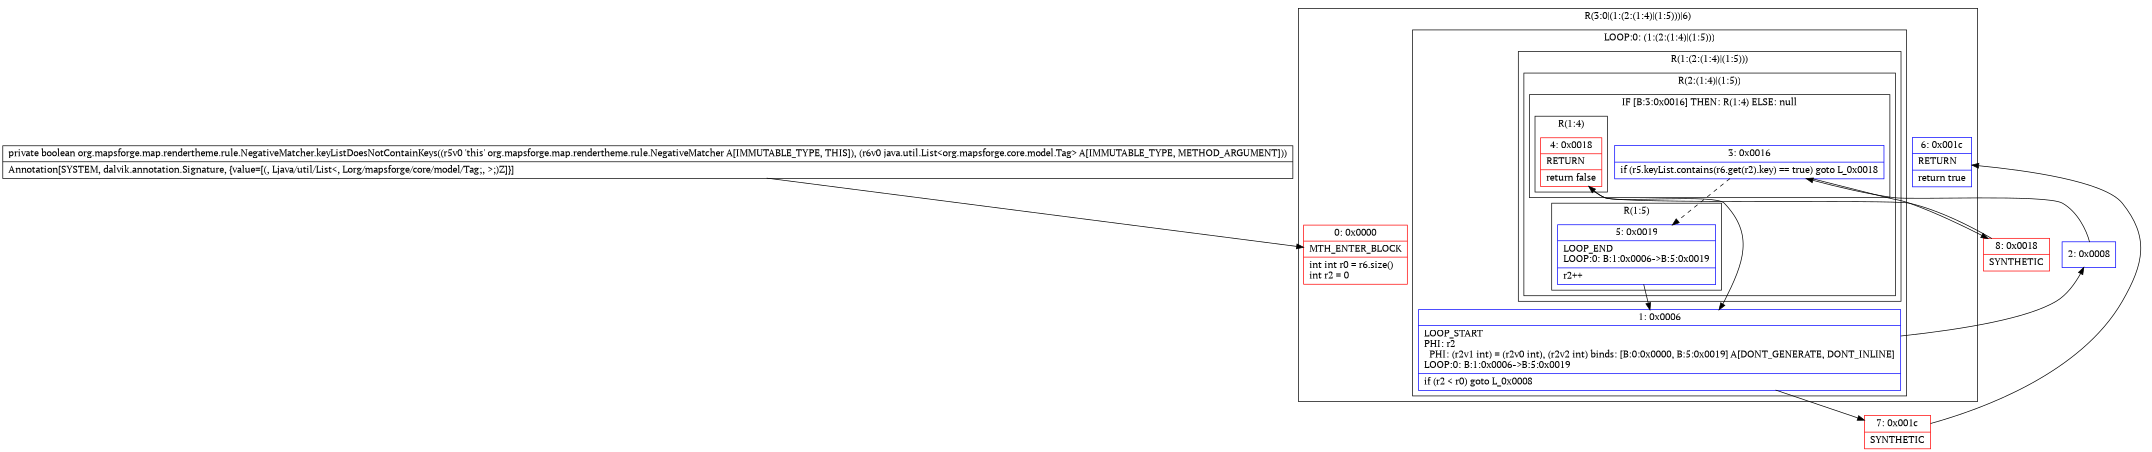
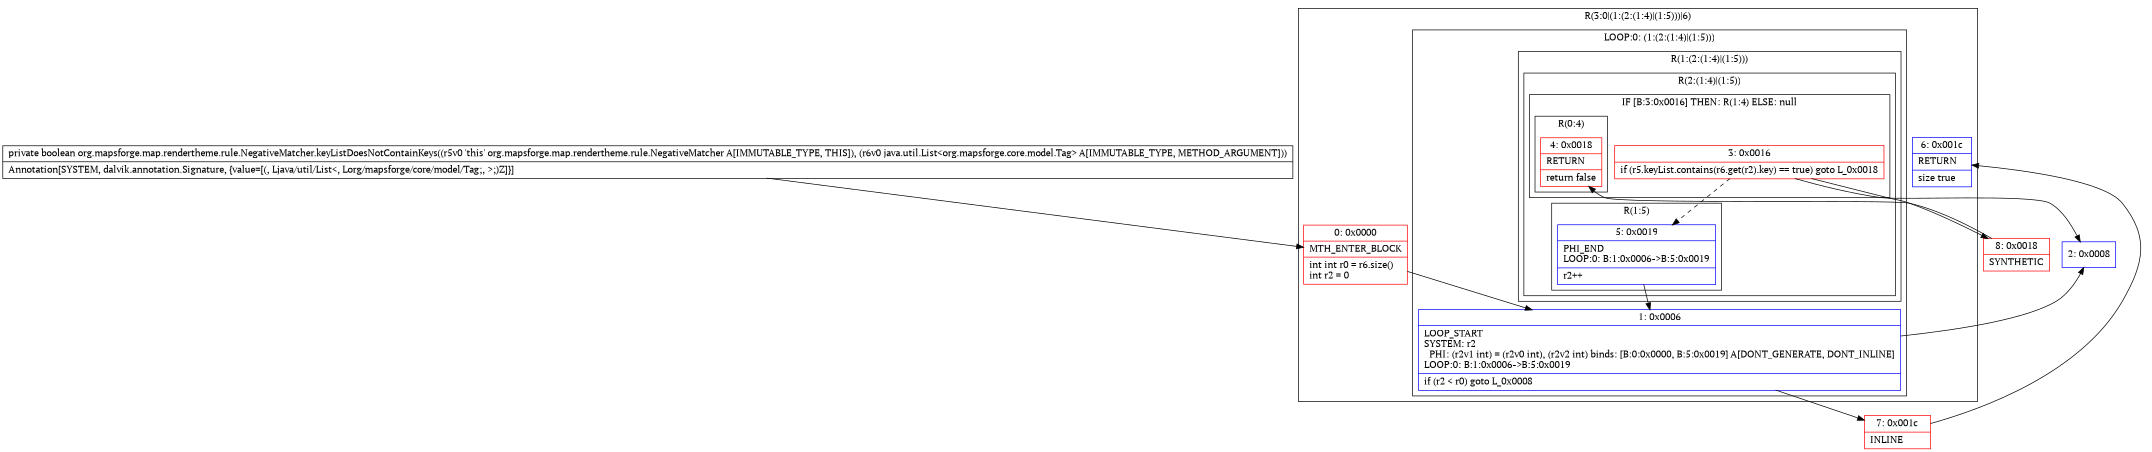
cluster "R(1:4)": label "R(1:4)" -> "R(0:4)"
node "3: 0x0016": color blue -> red
node "6: 0x001c": text "return true" -> "size true"
edge "2: 0x0008" -> "3: 0x0016": reversed
edge "4: 0x0018" -> "1: 0x0006": now "0: 0x0000" -> "1: 0x0006"
node "5: 0x0019": text "LOOP_END" -> "PHI_END"
node "1: 0x0006": text "PHI: r2" -> "SYSTEM: r2"
node "7: 0x001c": text "SYNTHETIC" -> "INLINE"
